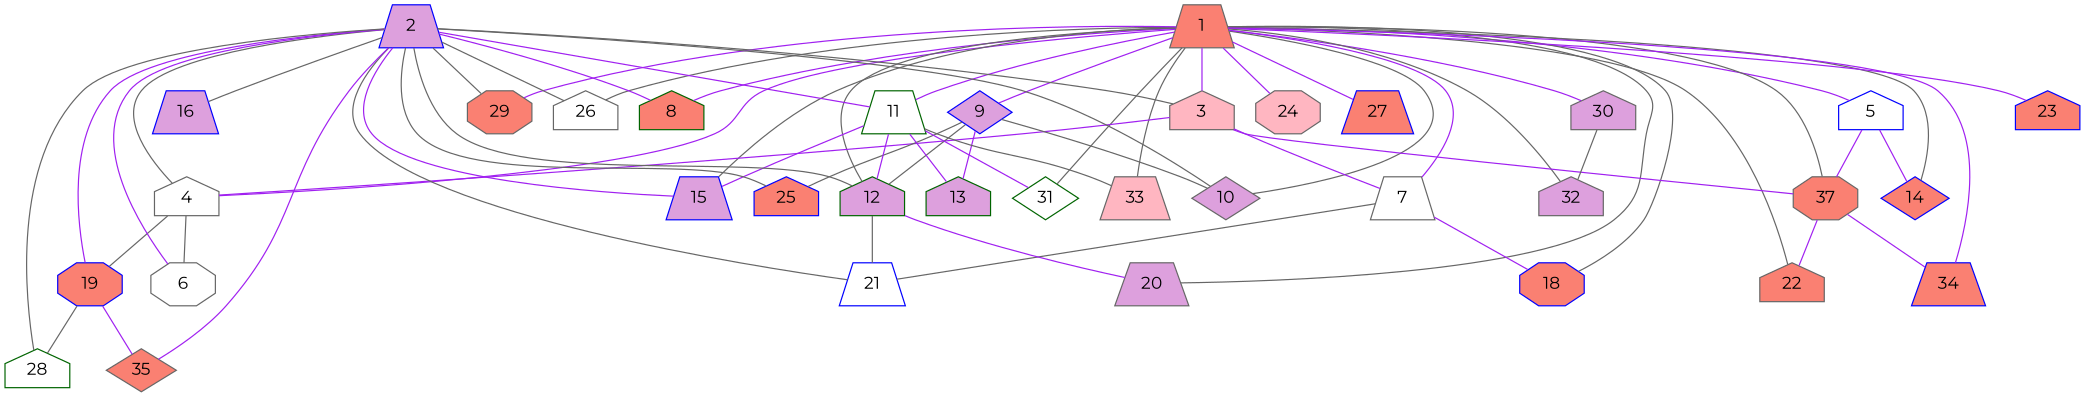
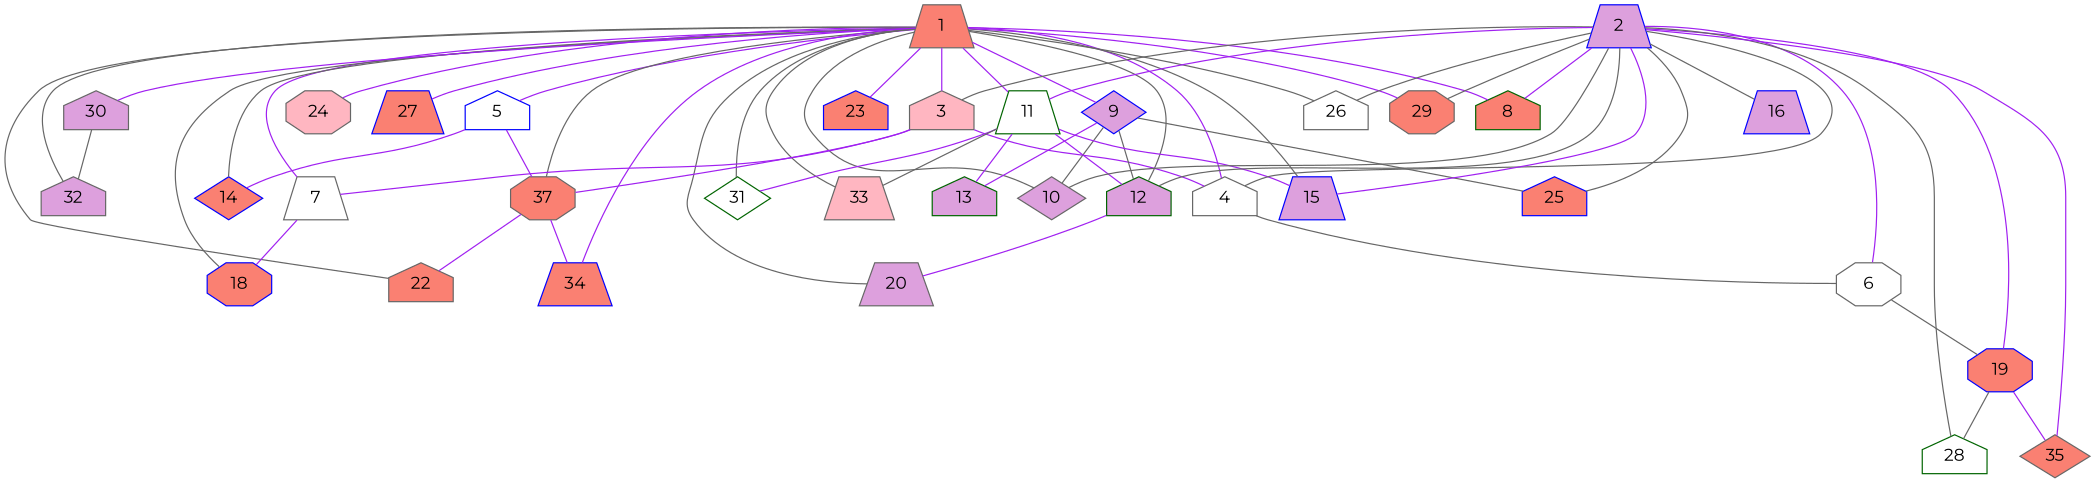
edge "4" -- "19": now "6" -- "19"
node "21": removed
